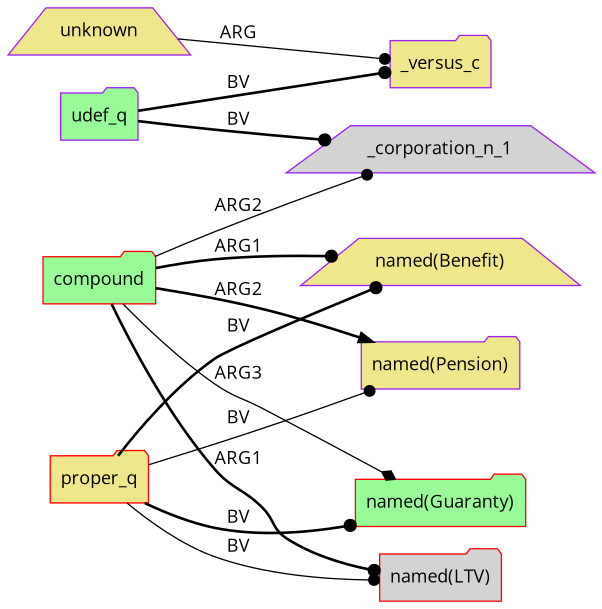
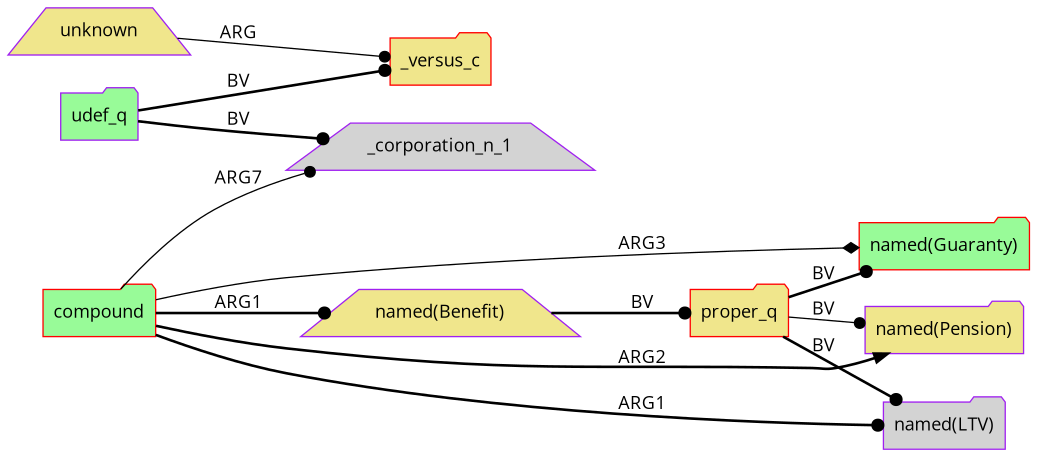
node "_versus_c": color purple -> red
edge "compound" -> "_corporation_n_1": label "ARG2" -> "ARG7"
edge "proper_q" -> "named(Benefit)": reversed
edge "proper_q" -> "named(LTV)": style solid -> bold
node "named(LTV)": color red -> purple
